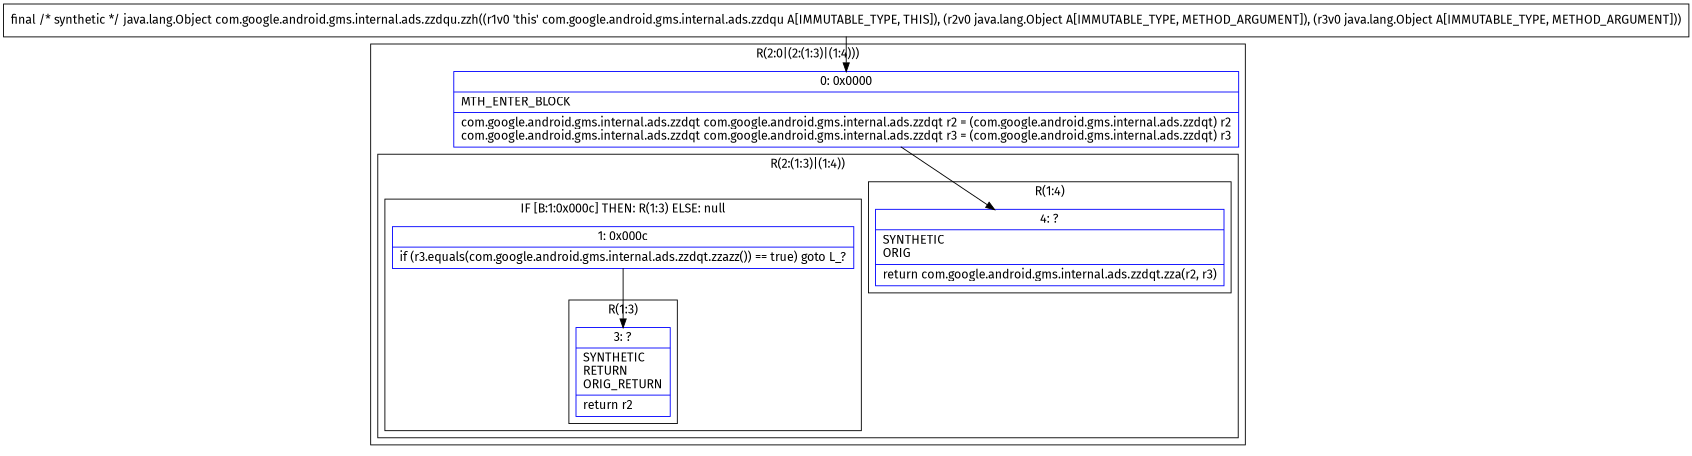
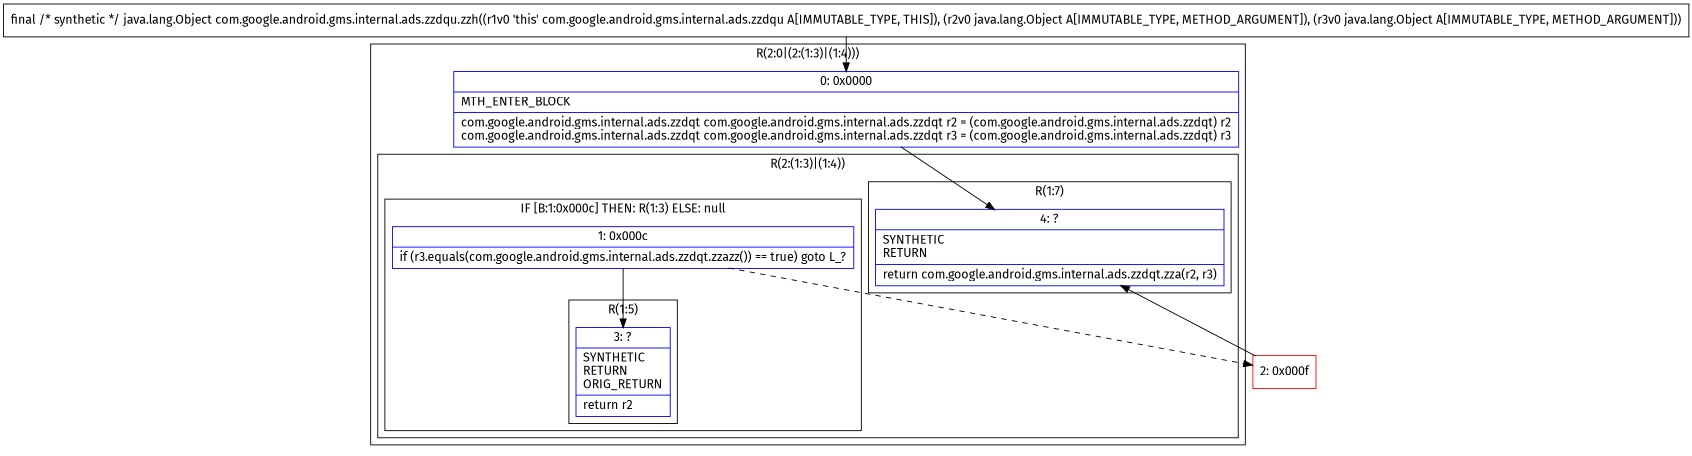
cluster "R(1:4)": label "R(1:4)" -> "R(1:7)"
node "4: ?": text "ORIG" -> "RETURN"
cluster "R(1:3)": label "R(1:3)" -> "R(1:5)"
node "2: 0x000f": added
